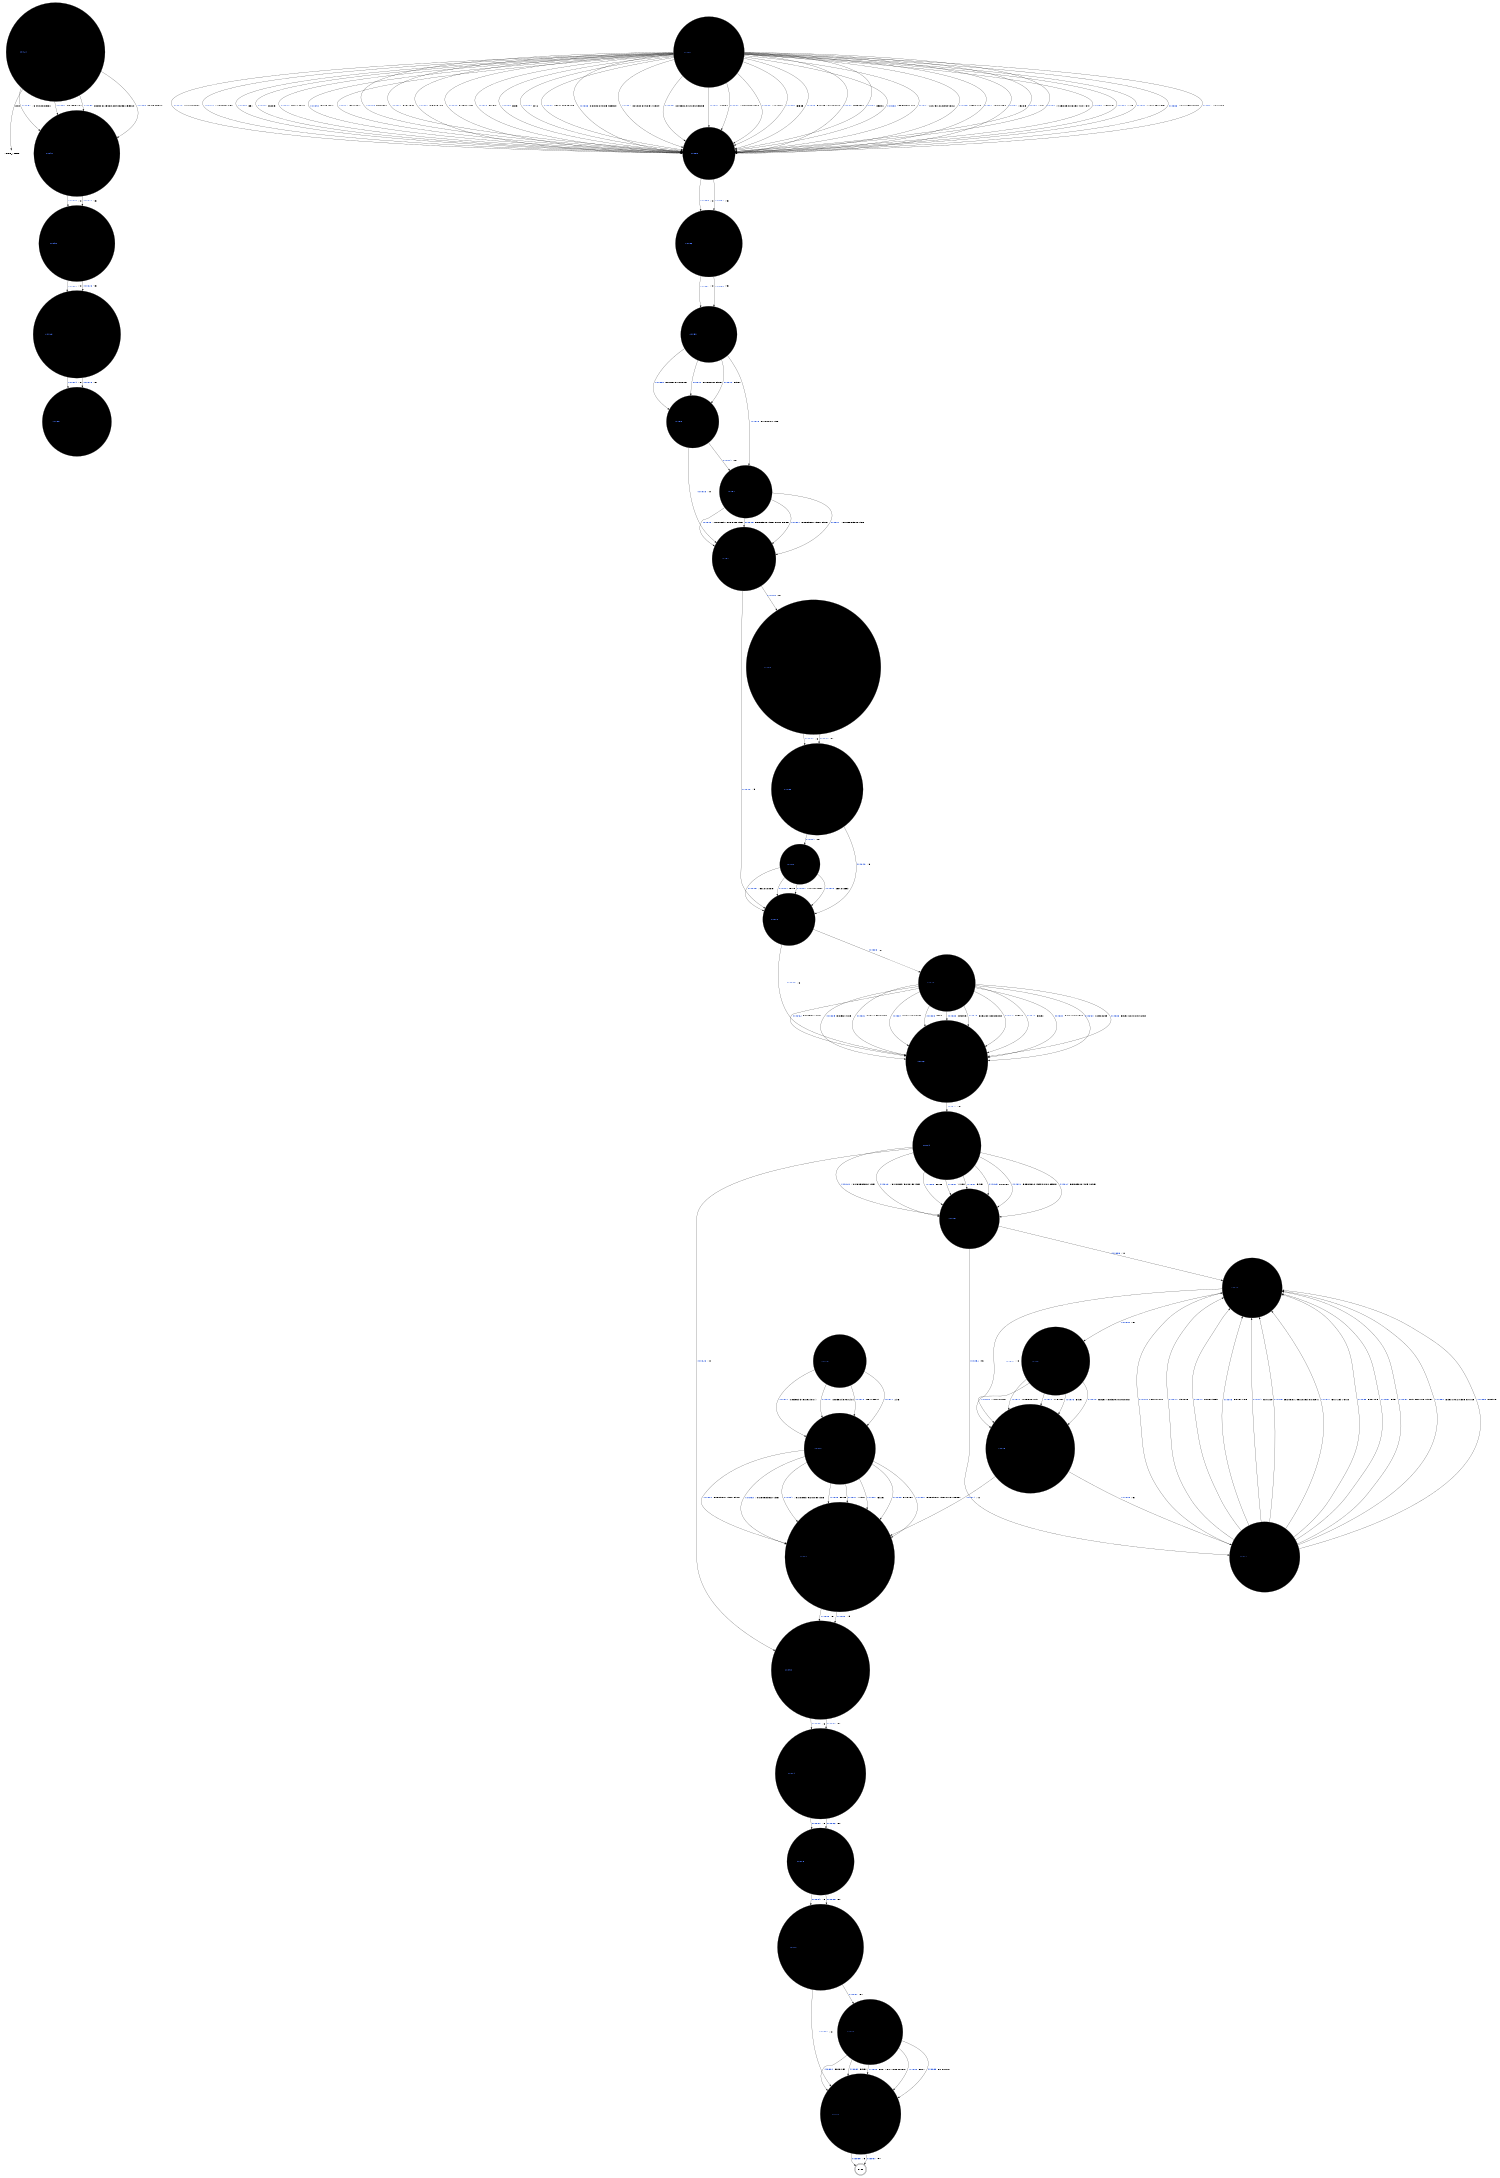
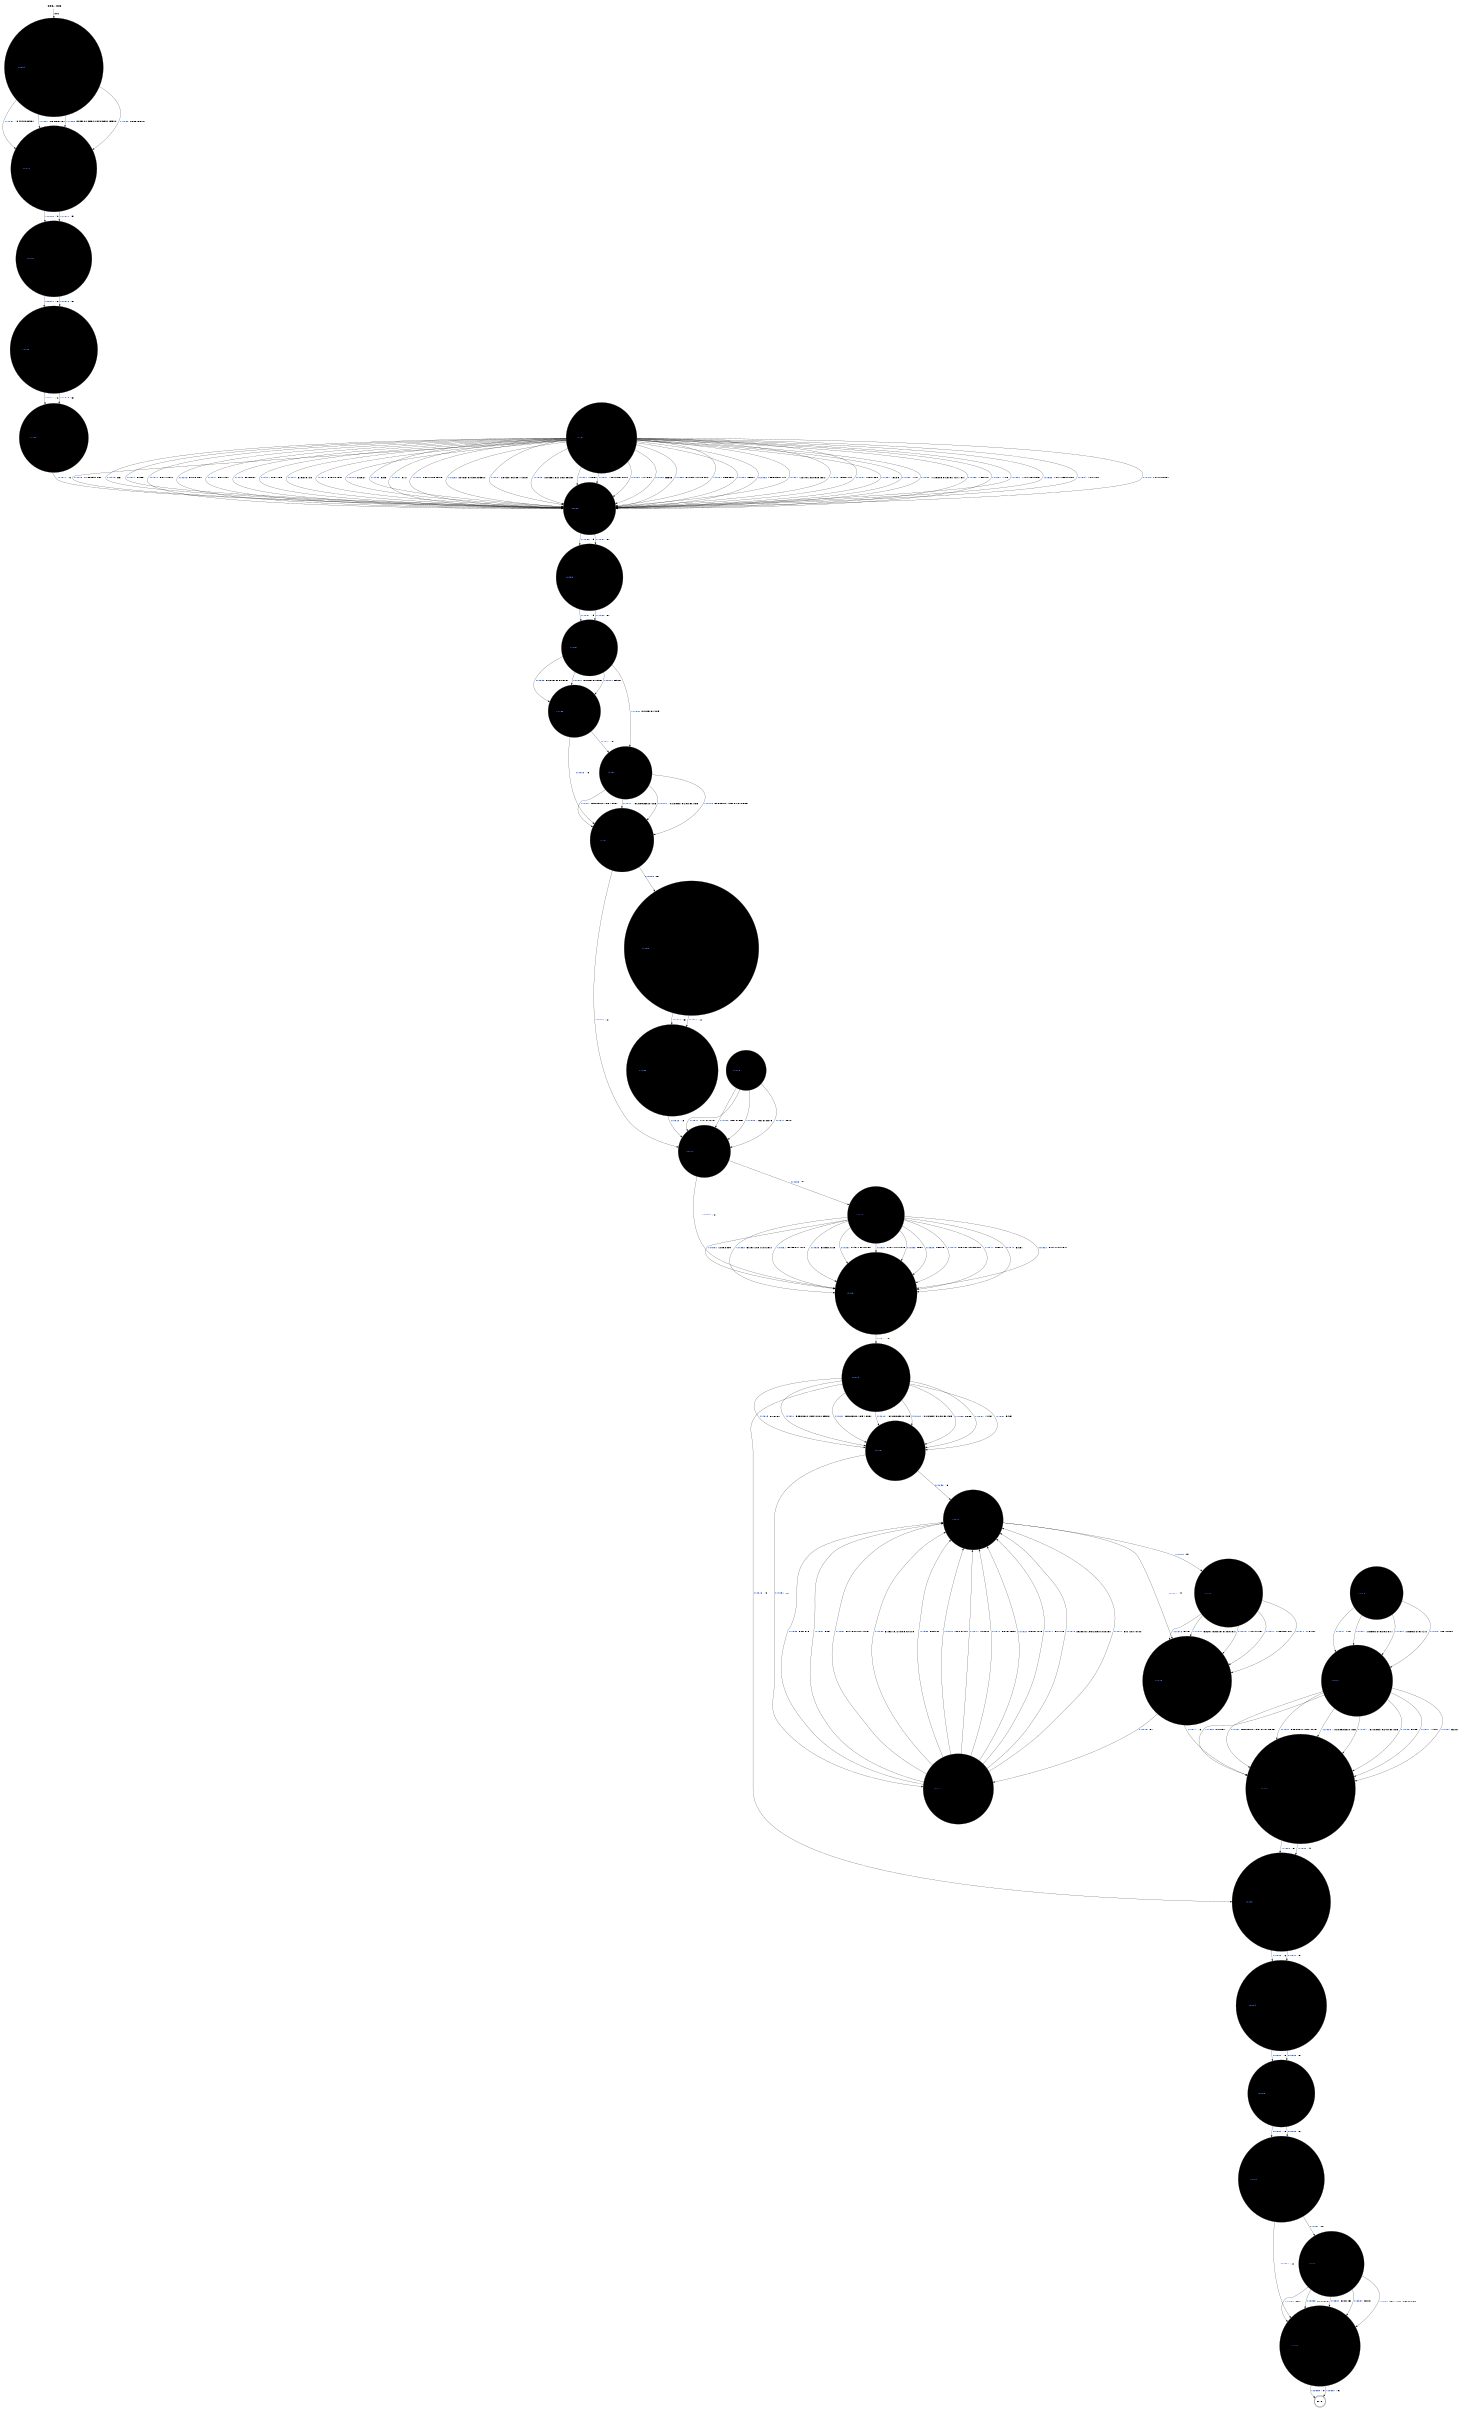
edge "61246" -> "NODE_NODE": reversed
edge "61250" -> "61252": added, label "212866 No"
edge "61259" -> "61260": removed, label "212924 Yes"
